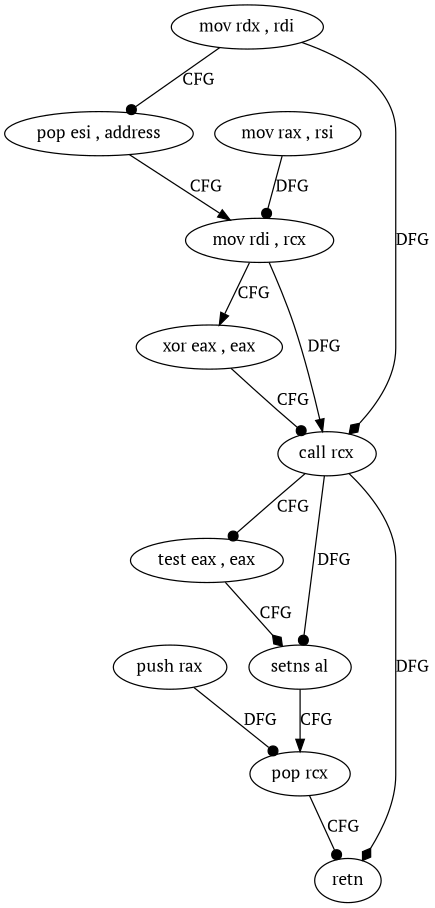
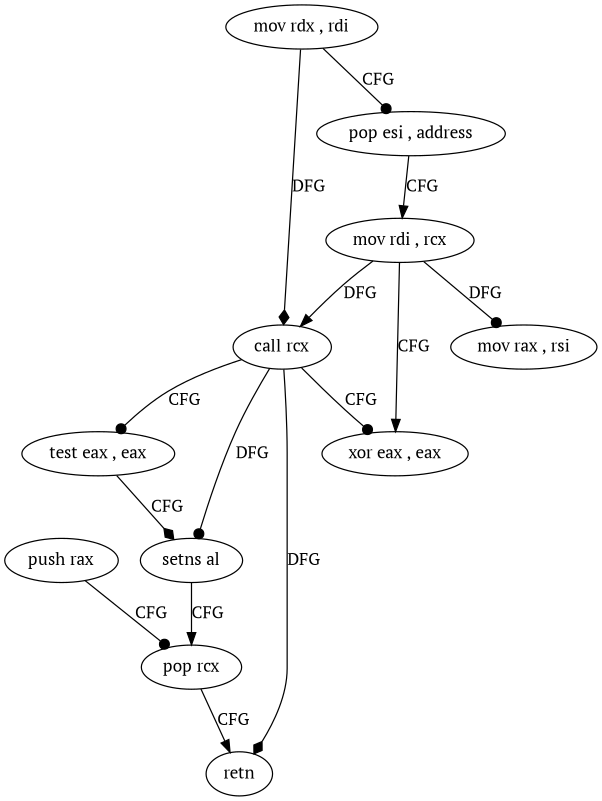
edge "mov rax , rsi" -> "mov rdi , rcx": reversed
edge "xor eax , eax" -> "call rcx": reversed
edge "push rax" -> "pop rcx": label "DFG" -> "CFG"
edge "pop rcx" -> "retn": arrowhead dot -> normal
